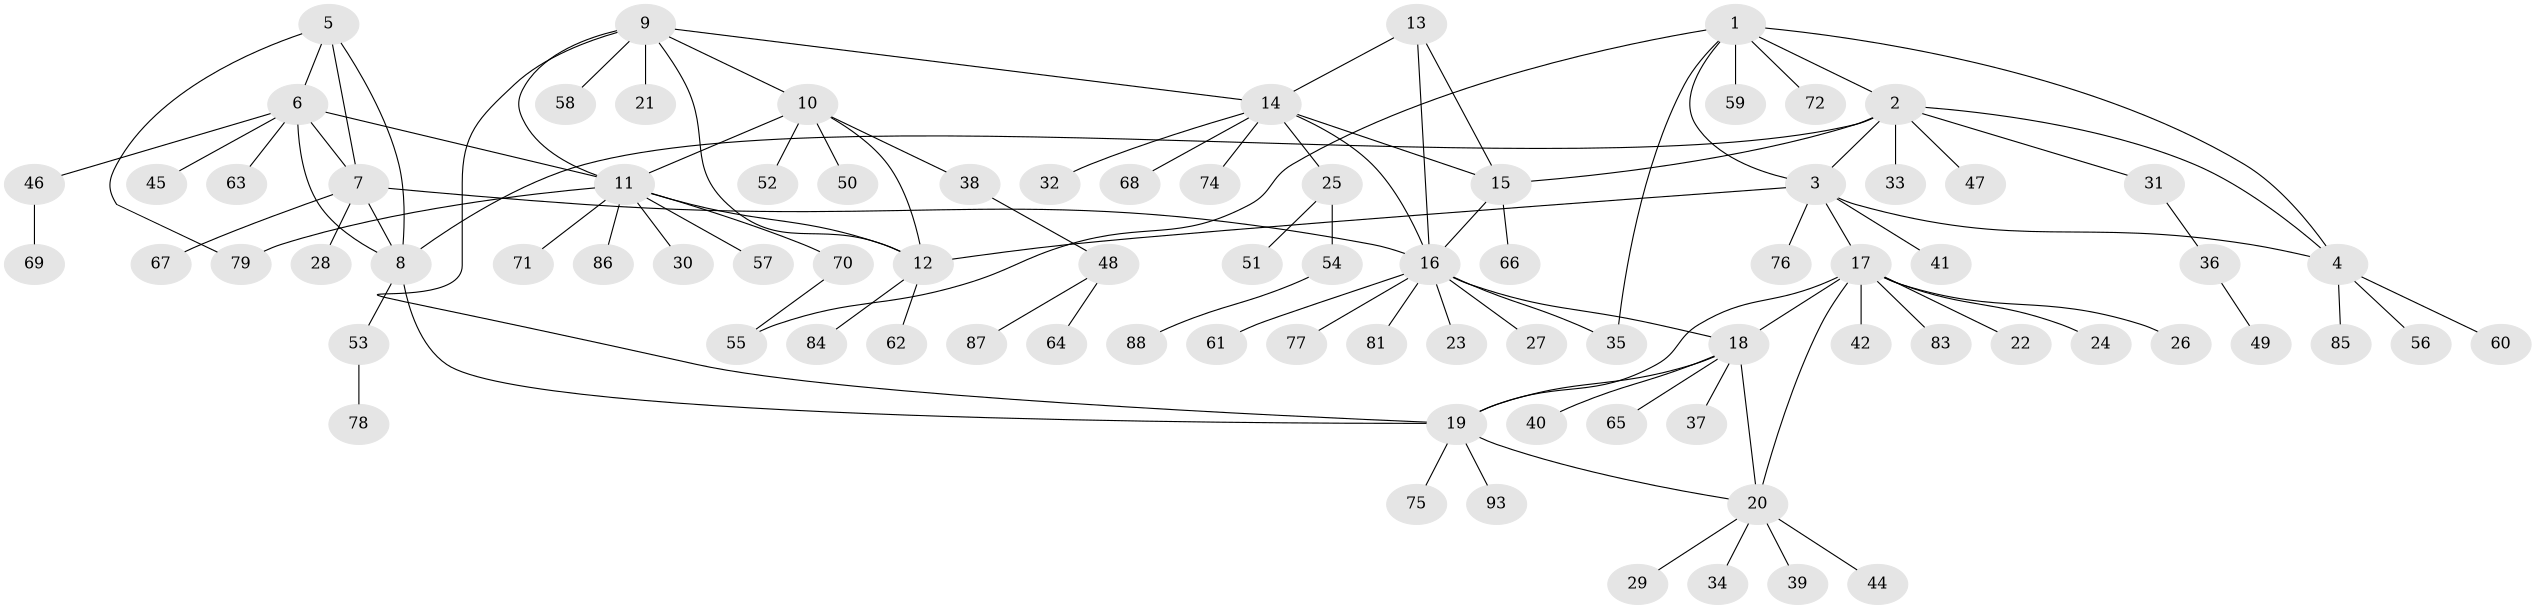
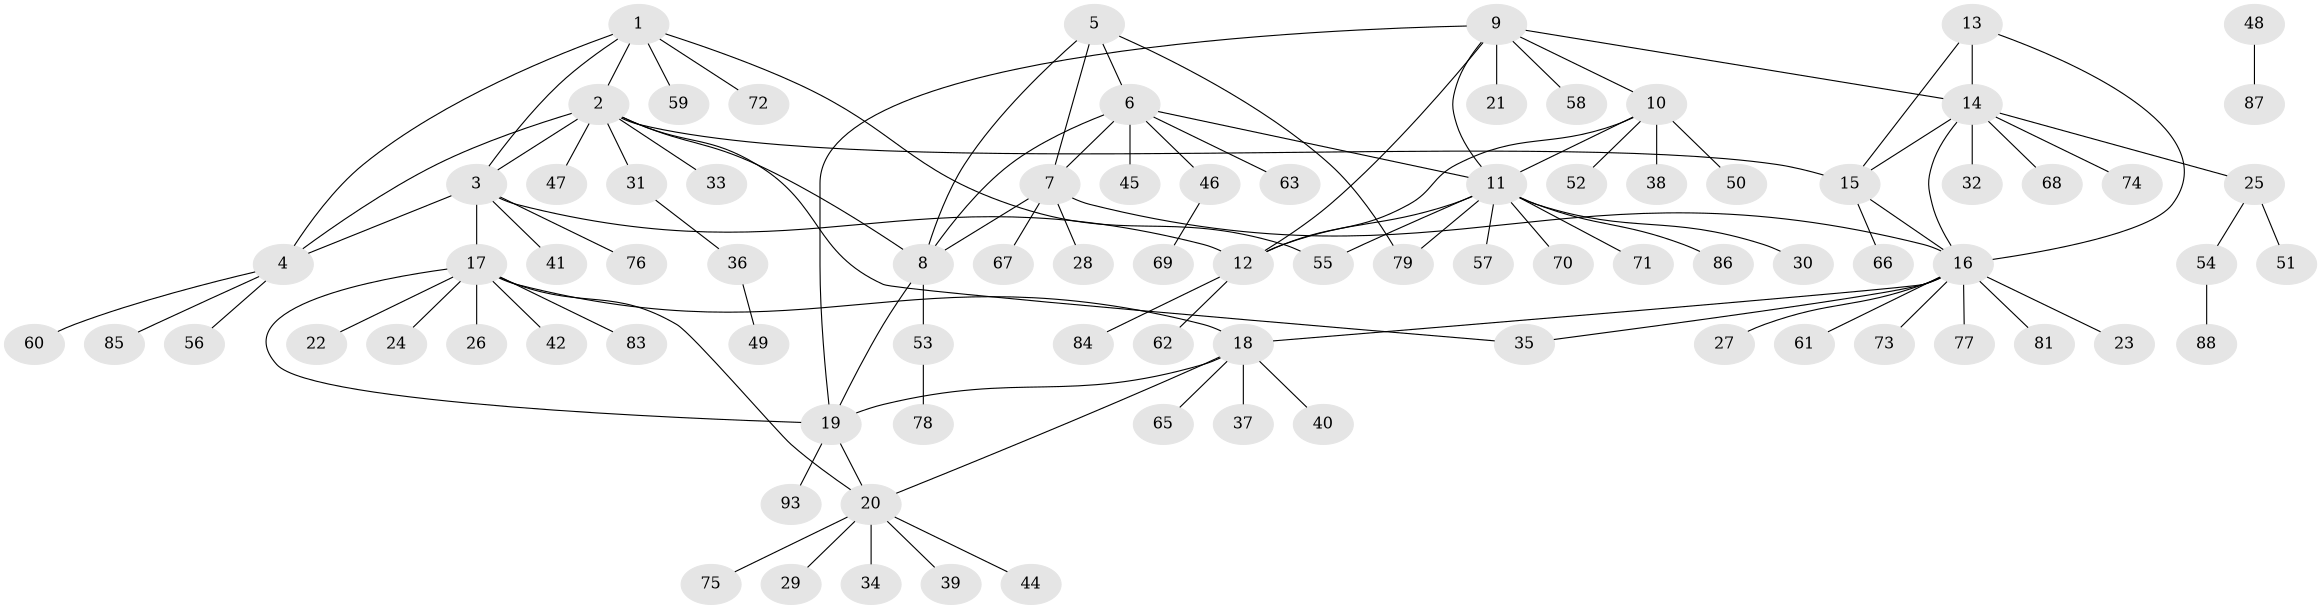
edge "1" -- "35": now "2" -- "35"
edge "38" -- "48": removed
edge "70" -- "55": now "11" -- "55"
node "64": removed
node "73": added
edge "19" -- "75": now "20" -- "75"
